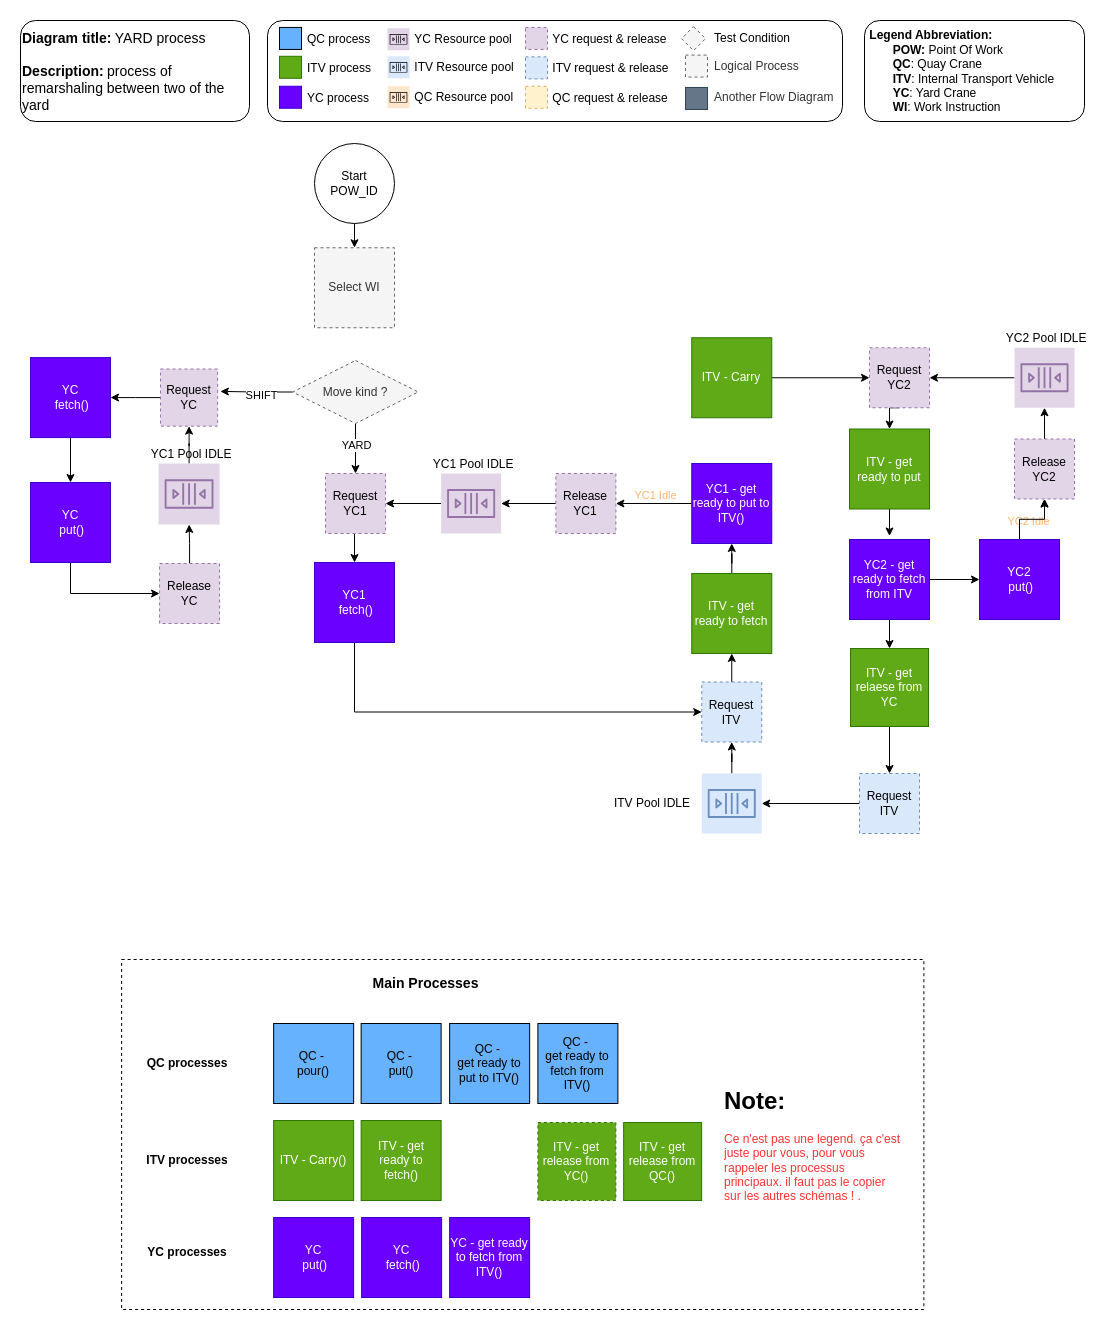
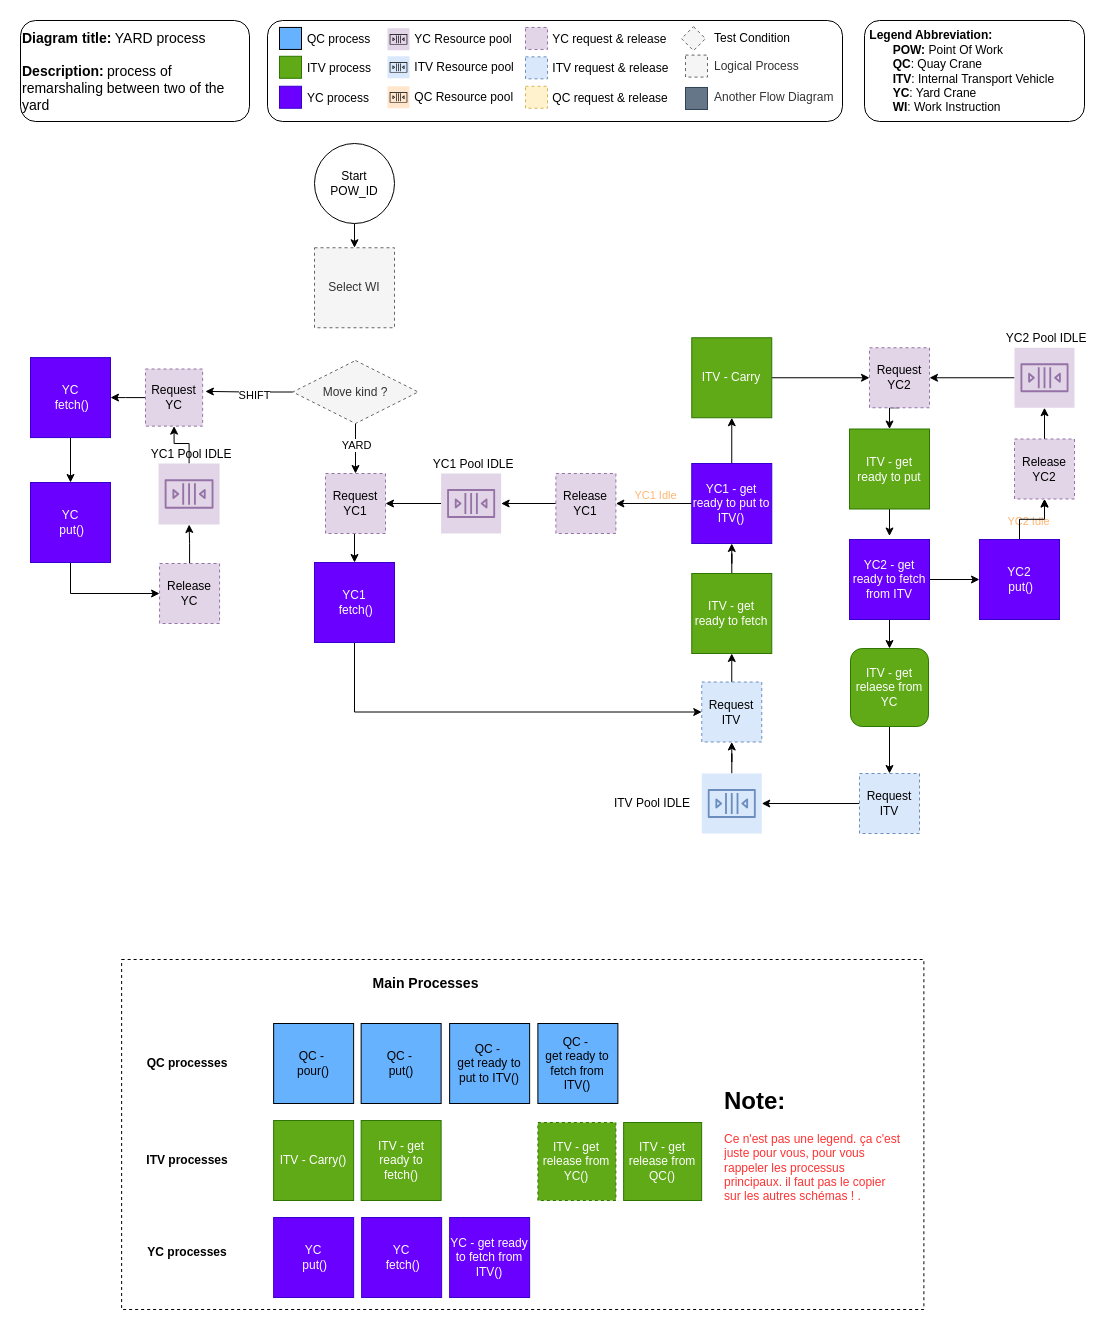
node "Request YC": moved (189, 398) -> (174, 398)
edge "YC1 - get ready to put to ITV()" -> "ITV - Carry": added
node "ITV - get relaese from YC": shape rectangle -> rounded rectangle
